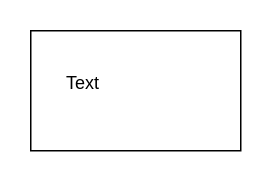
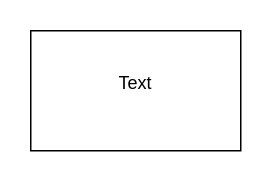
node "Text": moved (83, 83) -> (136, 83)
